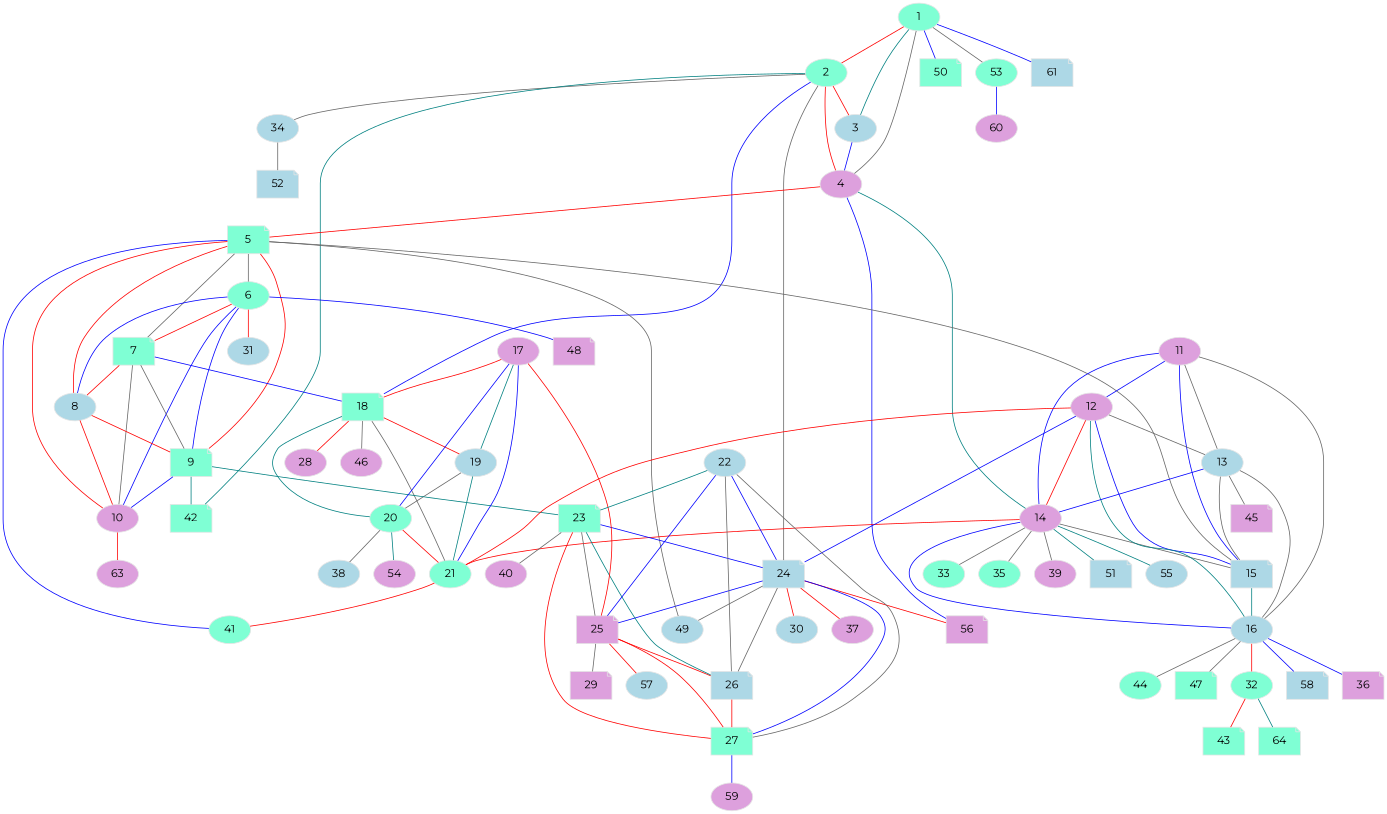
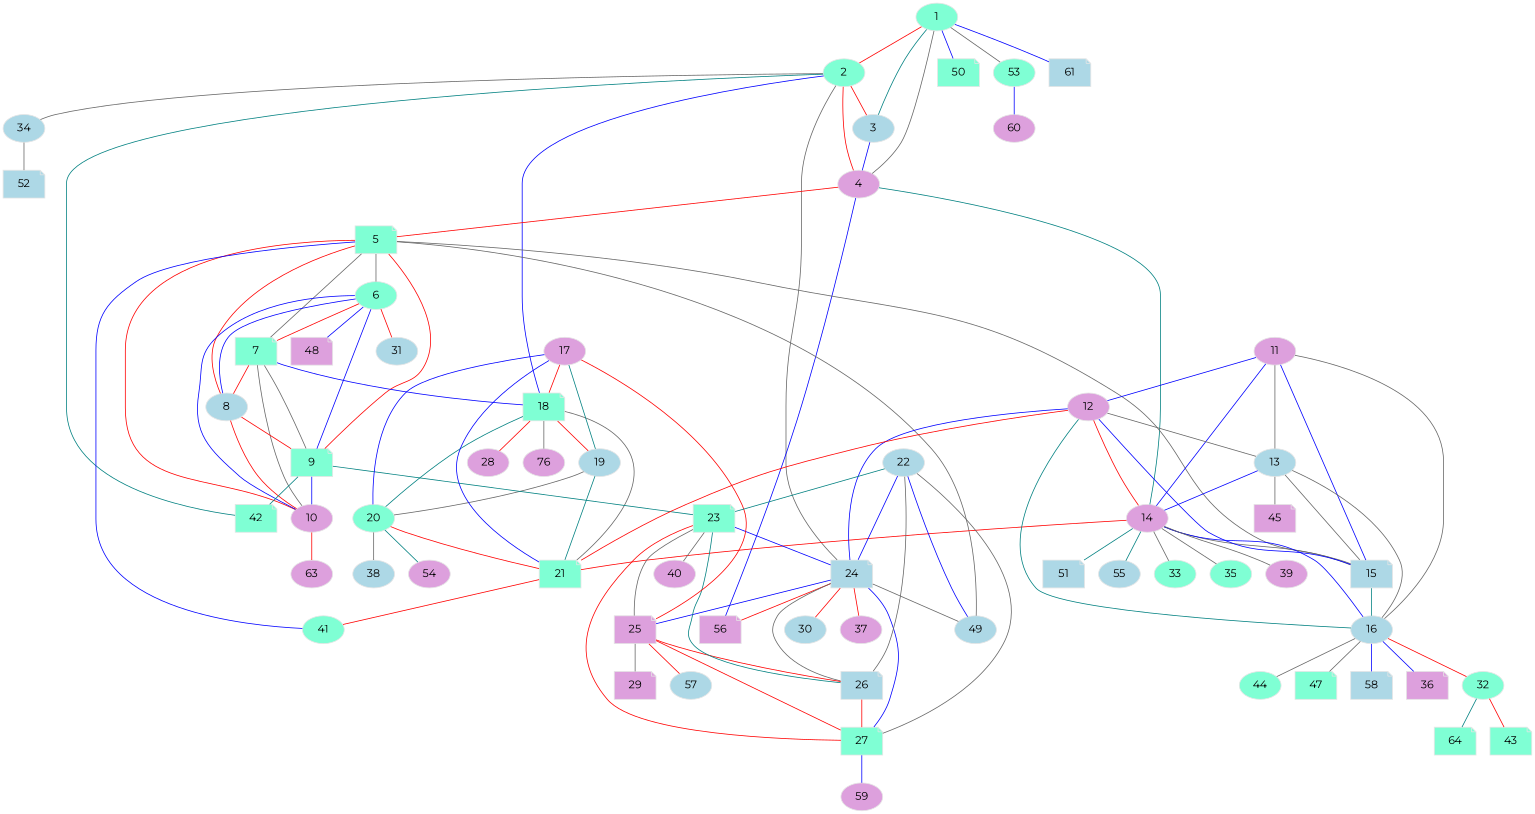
node "46": label "46" -> "76"
edge "22" -- "25": now "22" -- "49"
node "21": shape ellipse -> note
